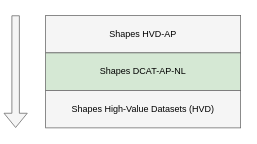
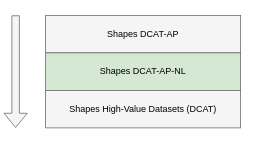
node "Shapes HVD-AP": label "Shapes HVD-AP" -> "Shapes DCAT-AP"
node "Shapes High-Value Datasets (HVD)": label "Shapes High-Value Datasets (HVD)" -> "Shapes High-Value Datasets (DCAT)"
